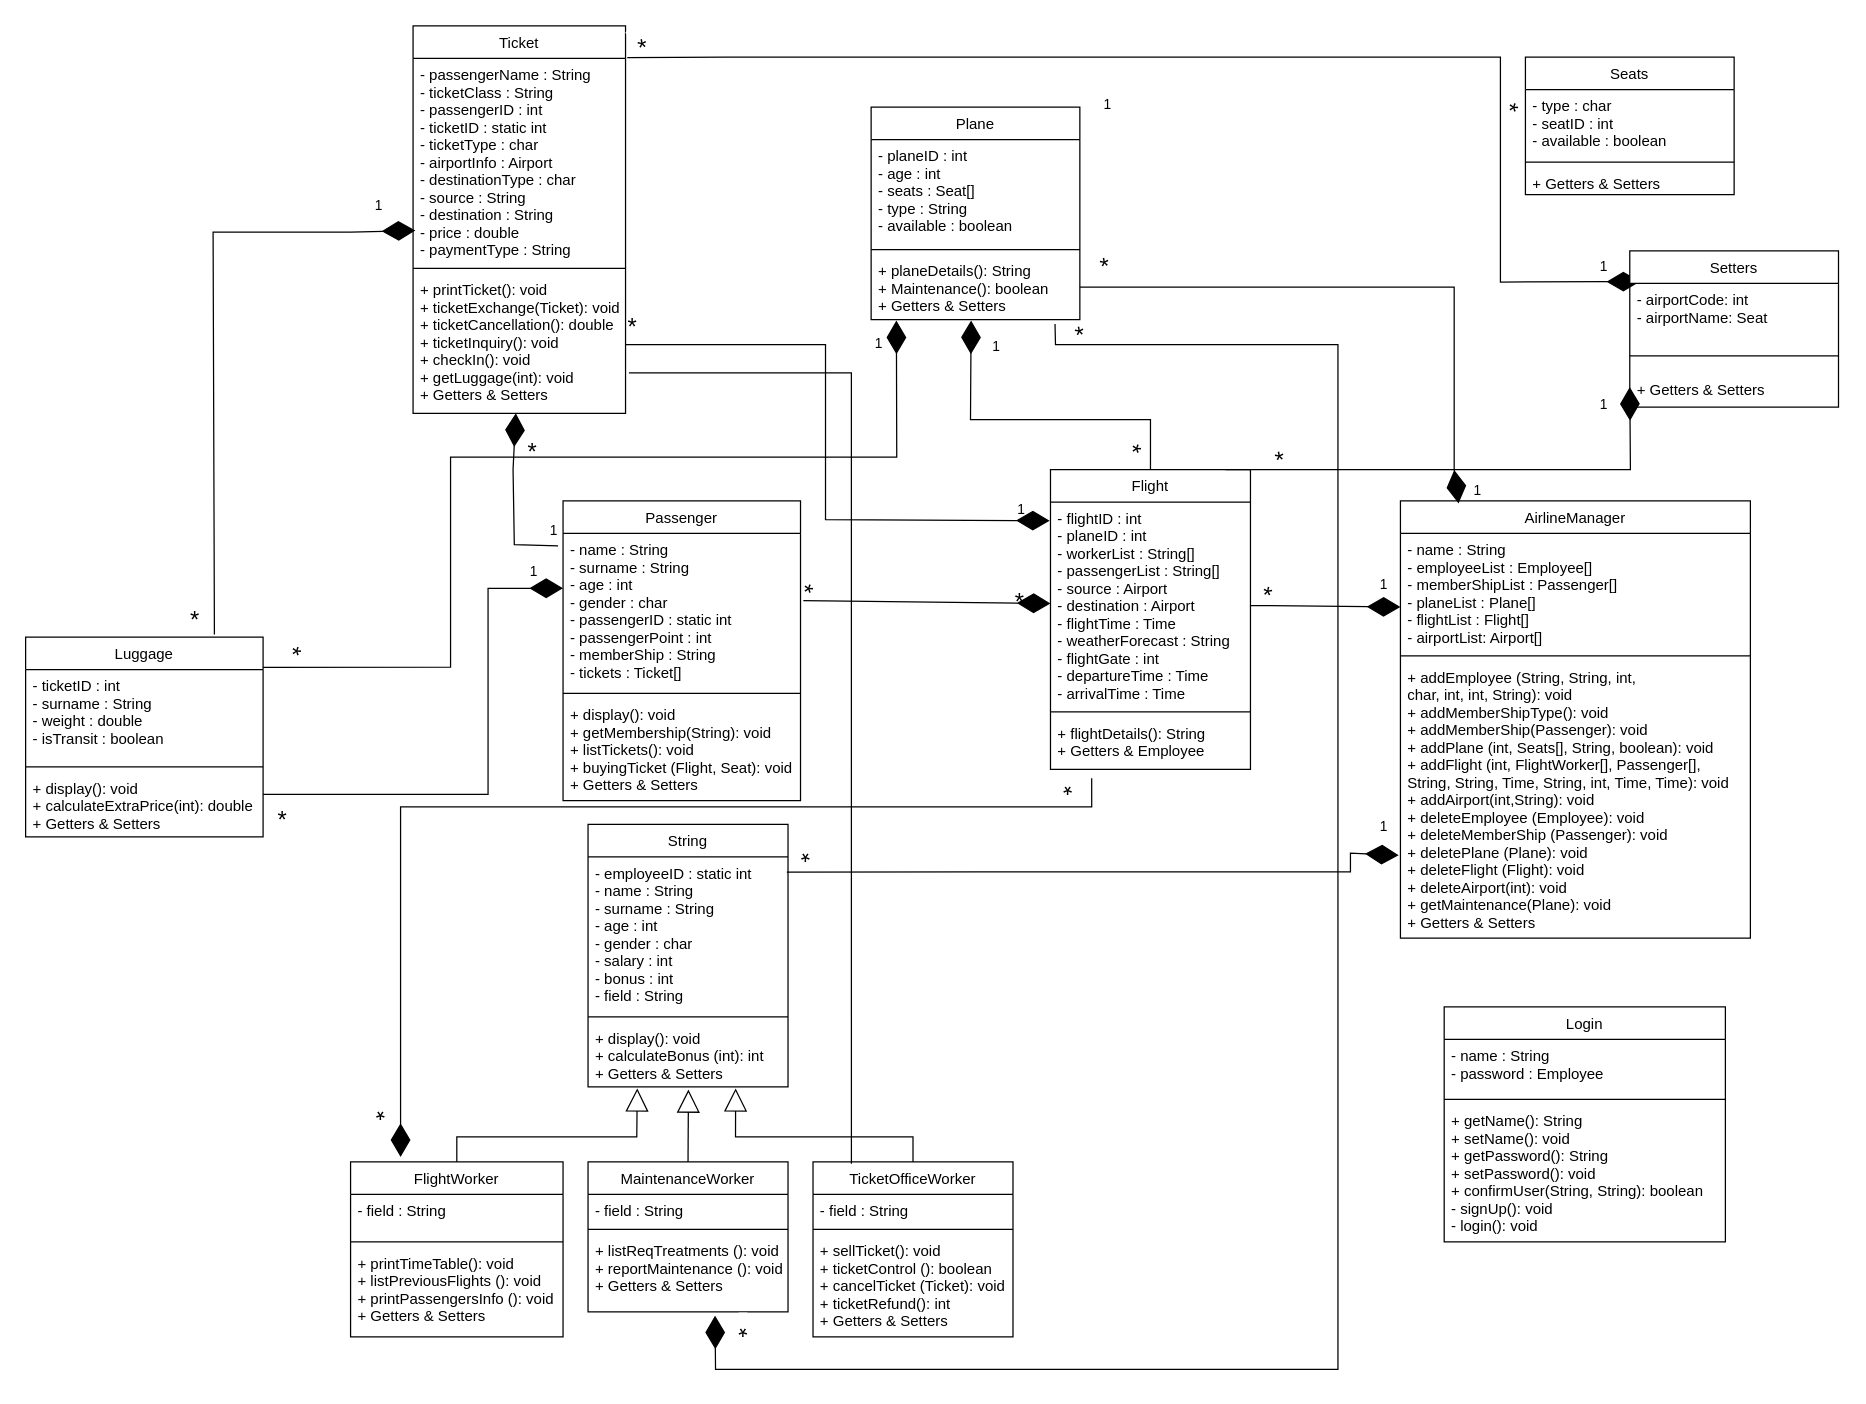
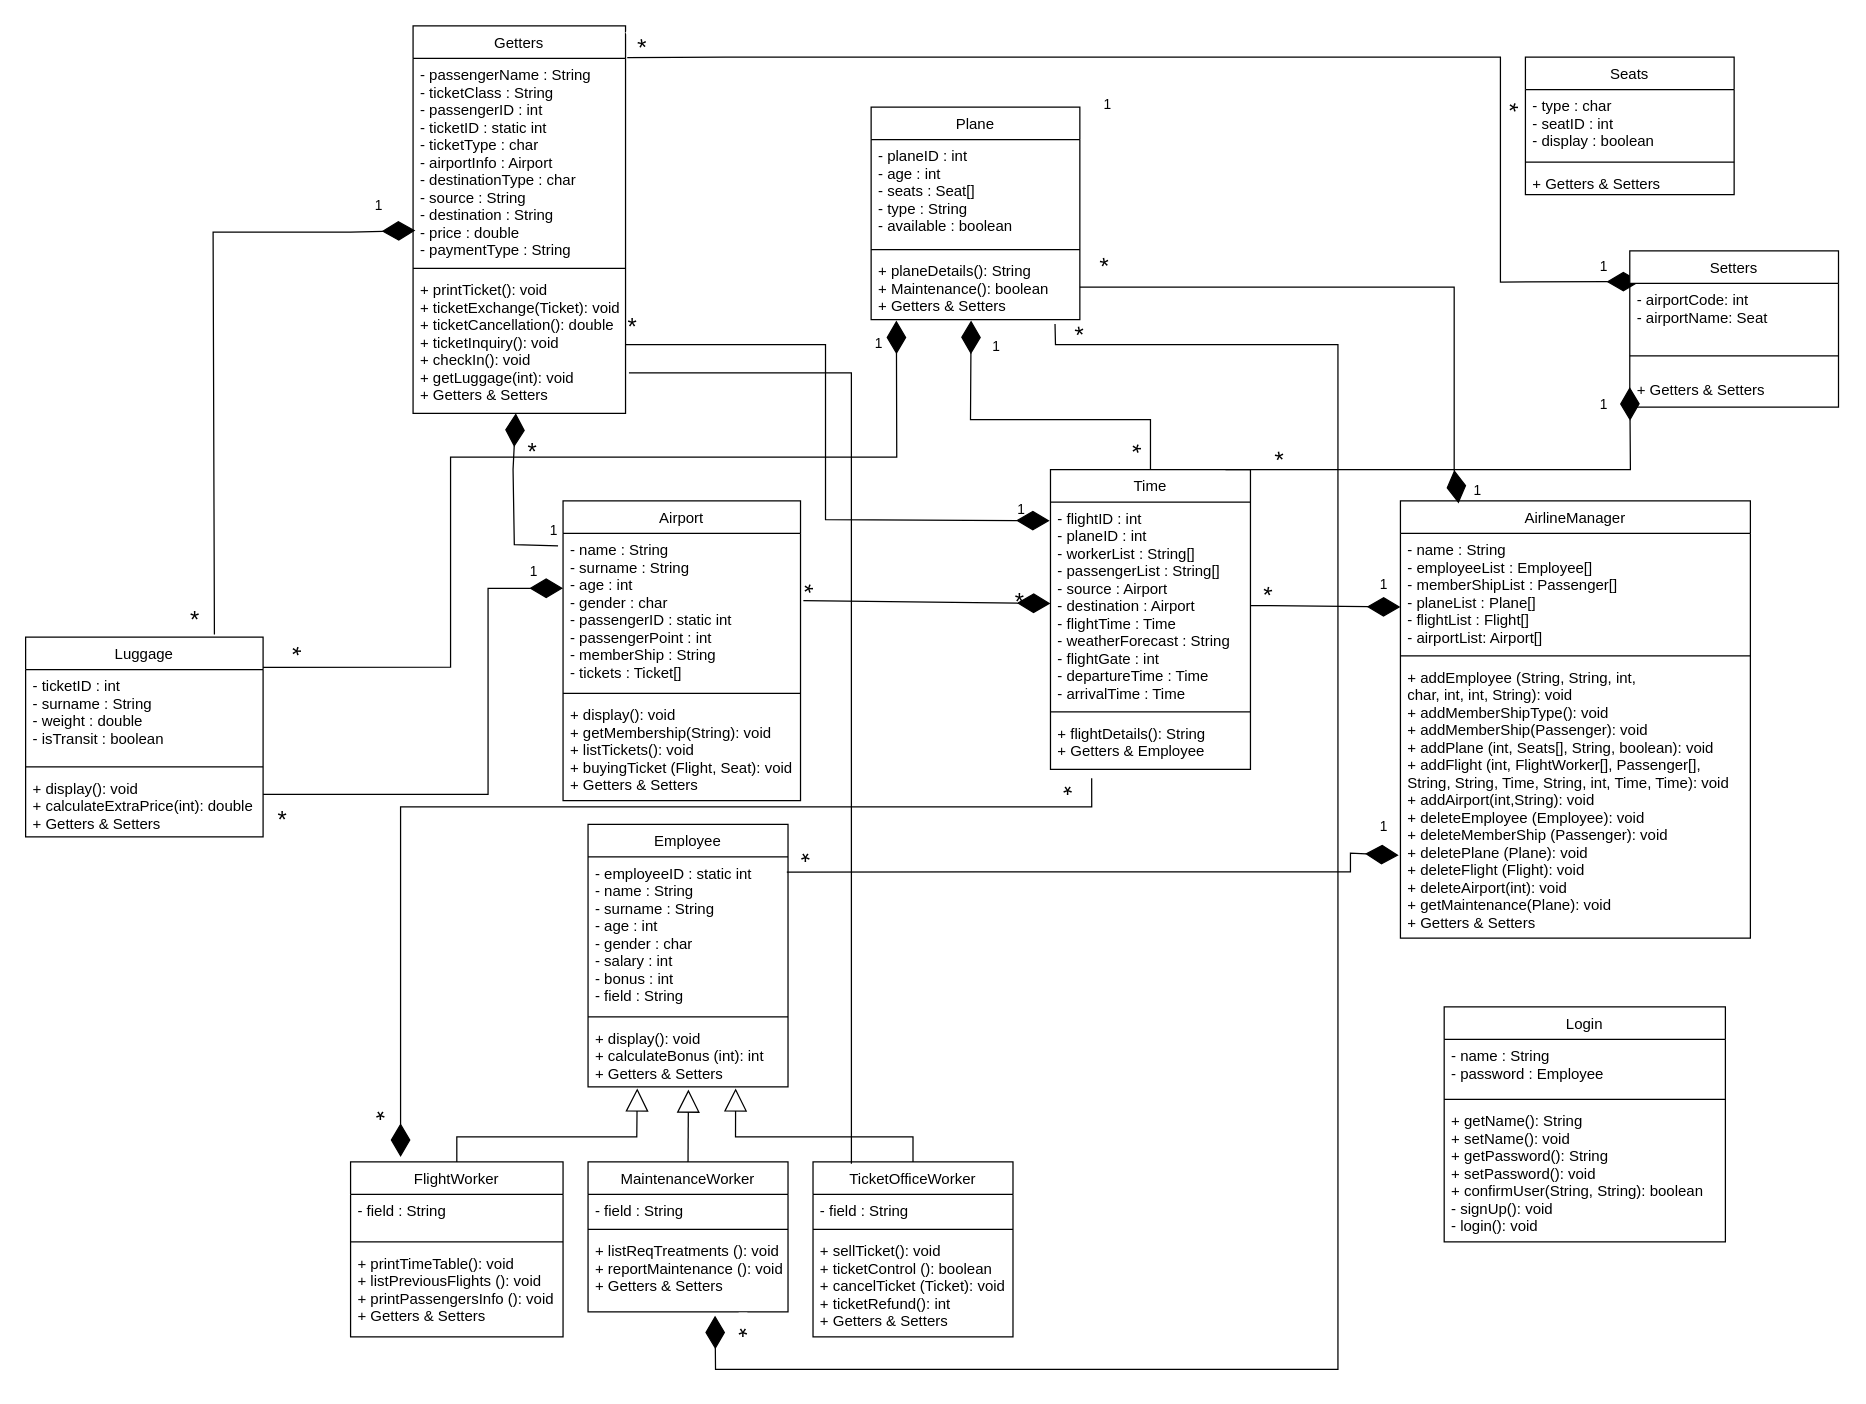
node "Ticket": label "Ticket" -> "Getters"
node "- type : char - seatID : int - available : boolean": label "- type : char - seatID : int - available : boolean" -> "- type : char - seatID : int - display : boolean"
node "Flight": label "Flight" -> "Time"
node "Passenger": label "Passenger" -> "Airport"
node "String": label "String" -> "Employee"
